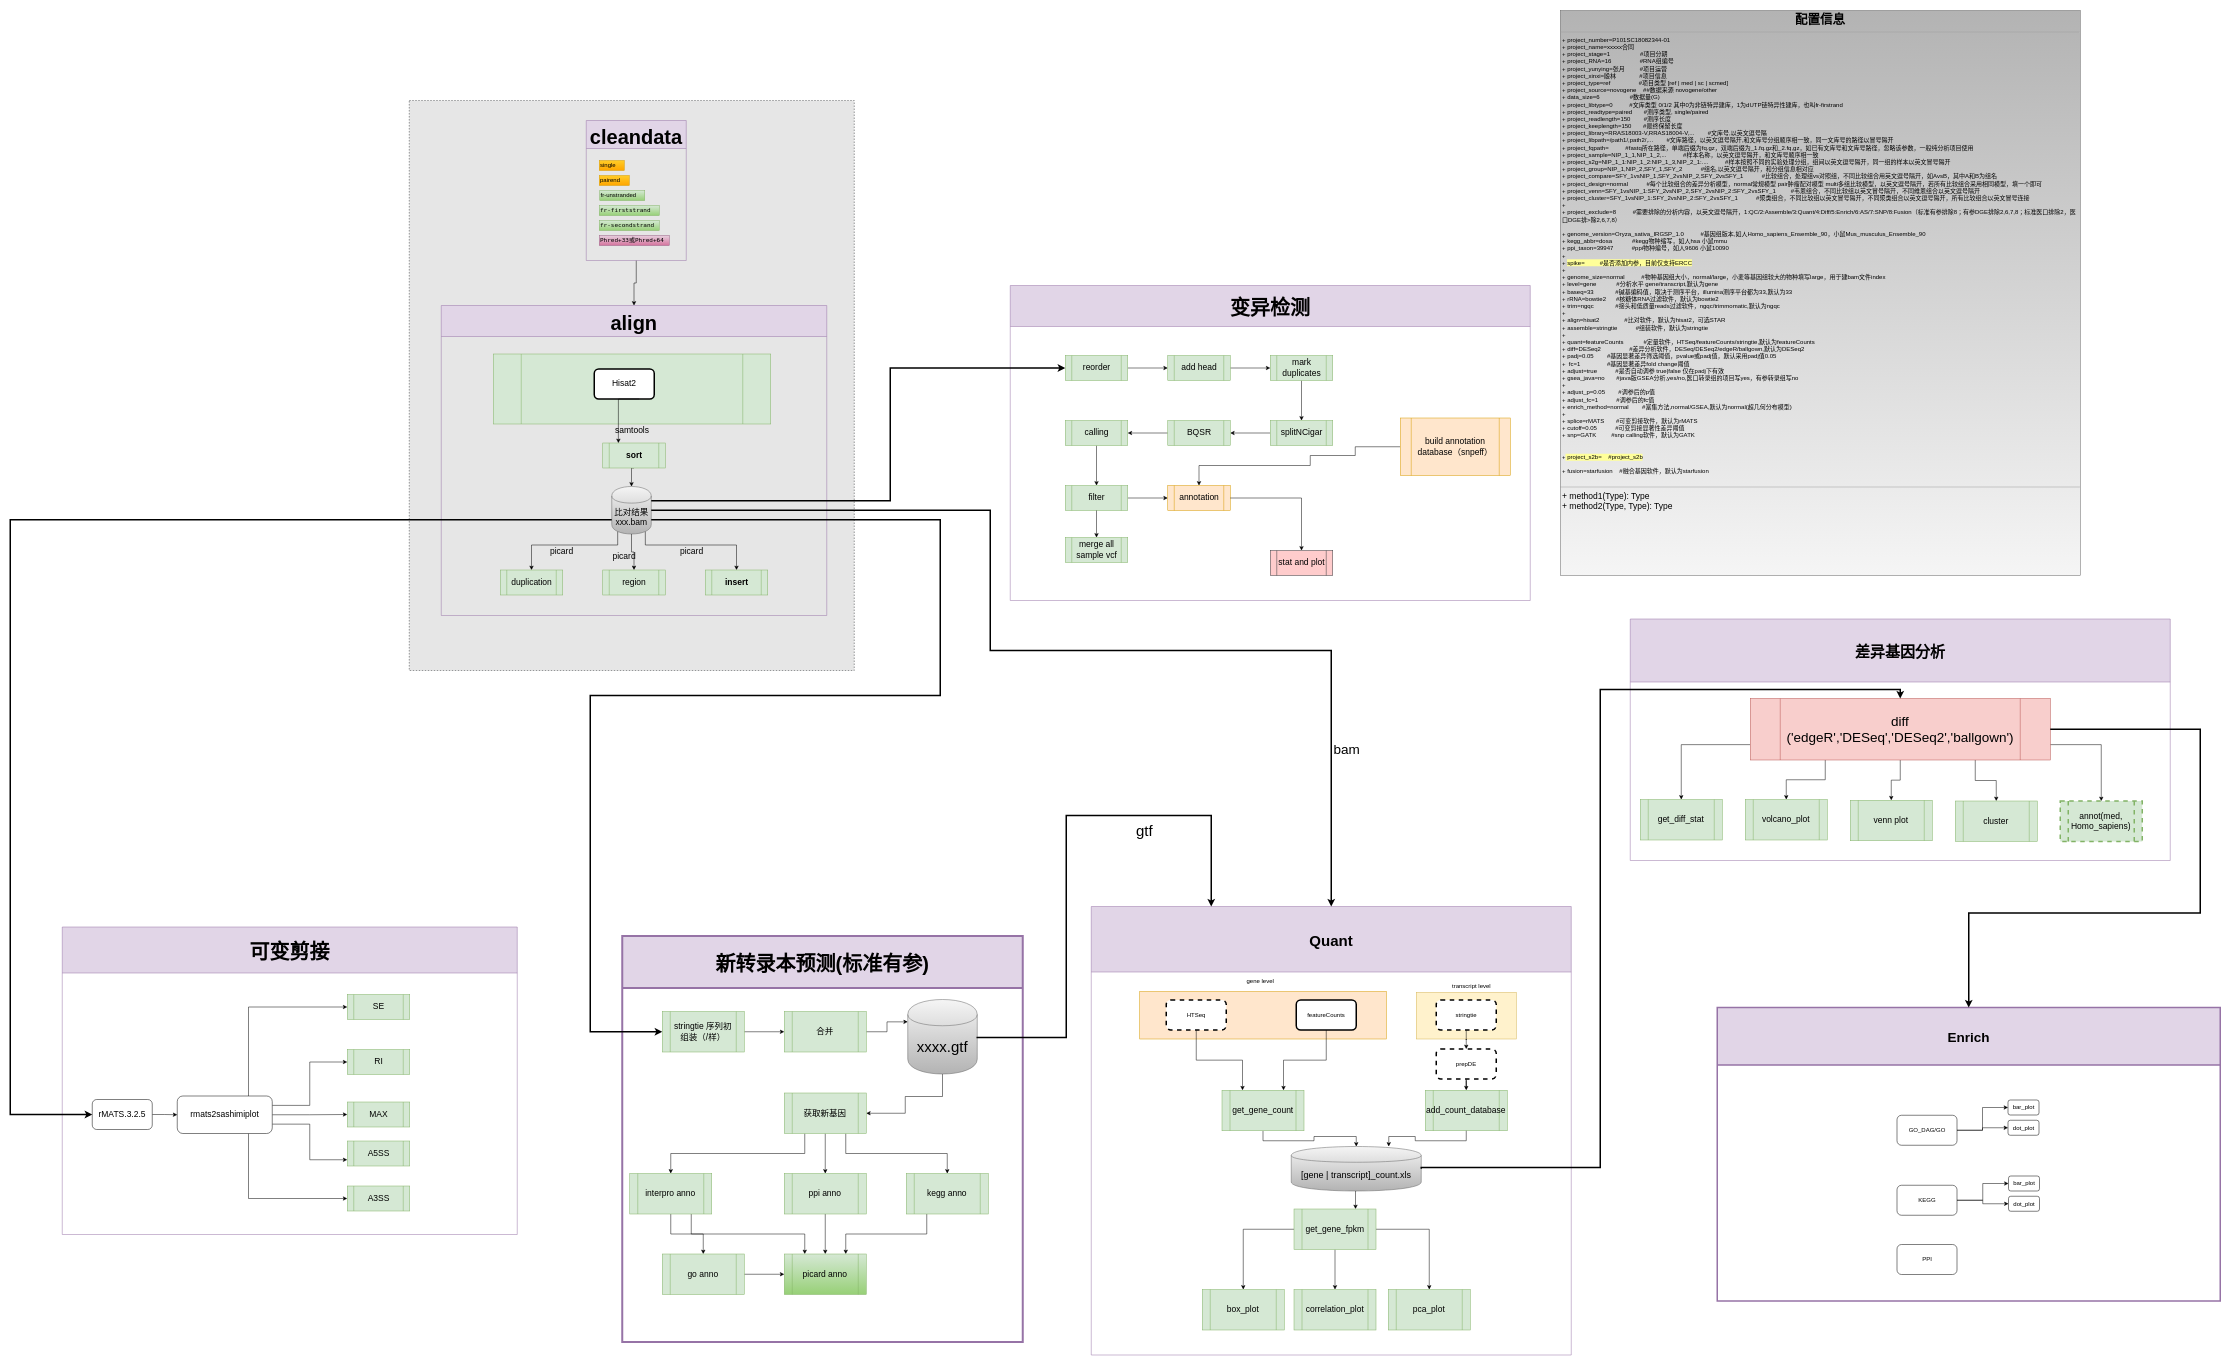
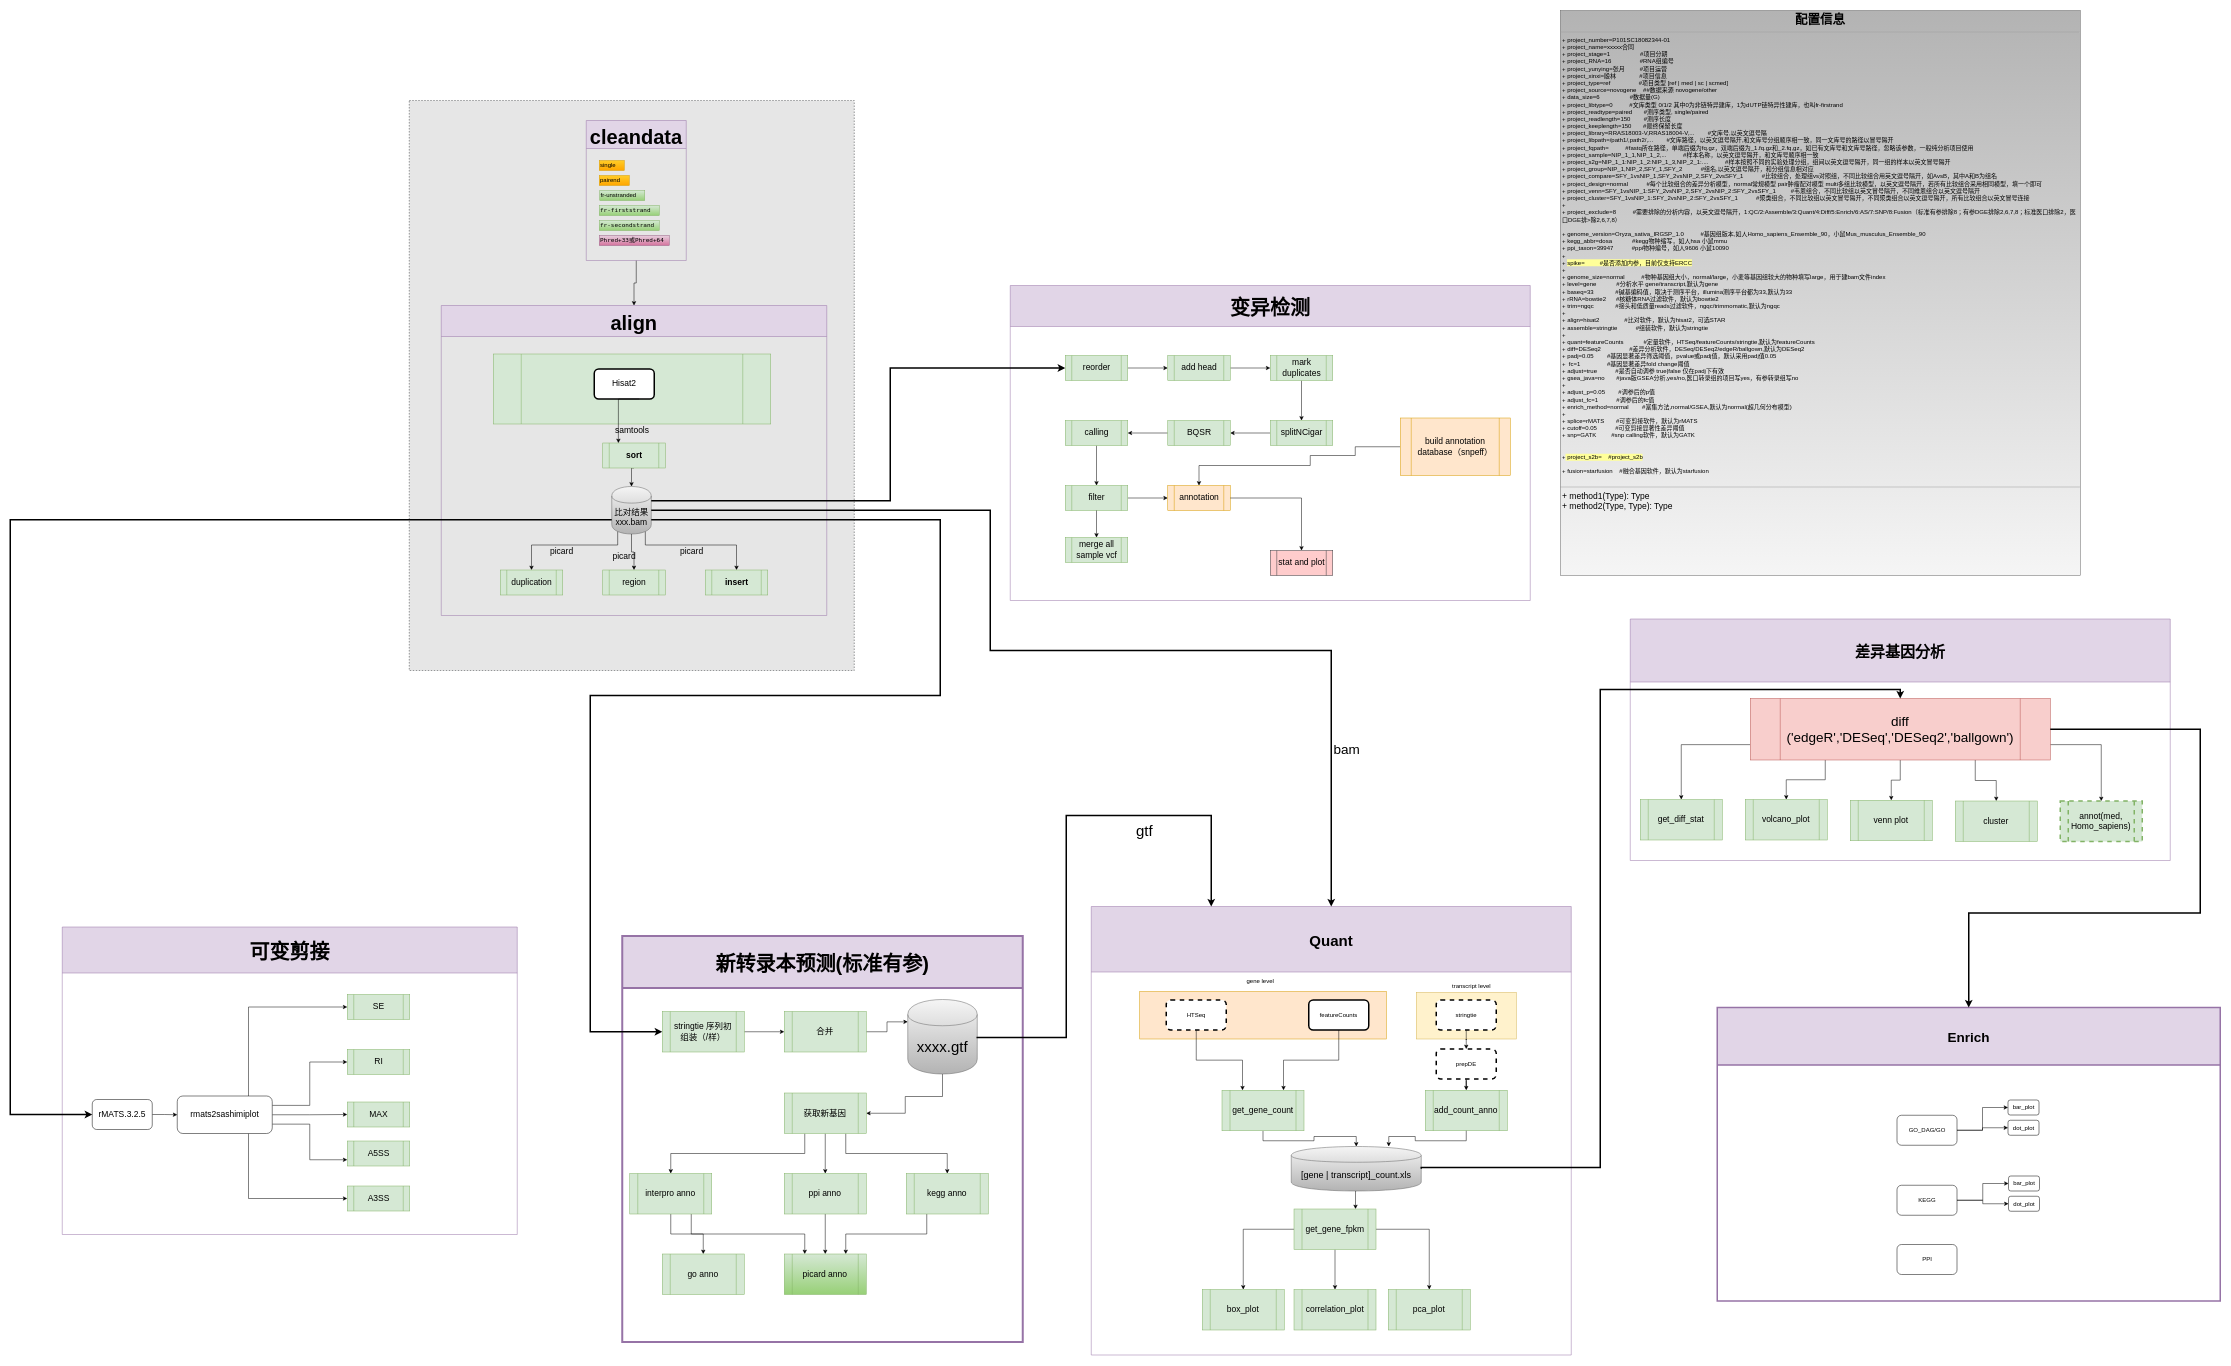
node "featureCounts": moved (1326, 1015) -> (1339, 1015)
node "add_count_database": label "add_count_database" -> "add_count_anno"
edge "go anno" -> "picard anno": removed
